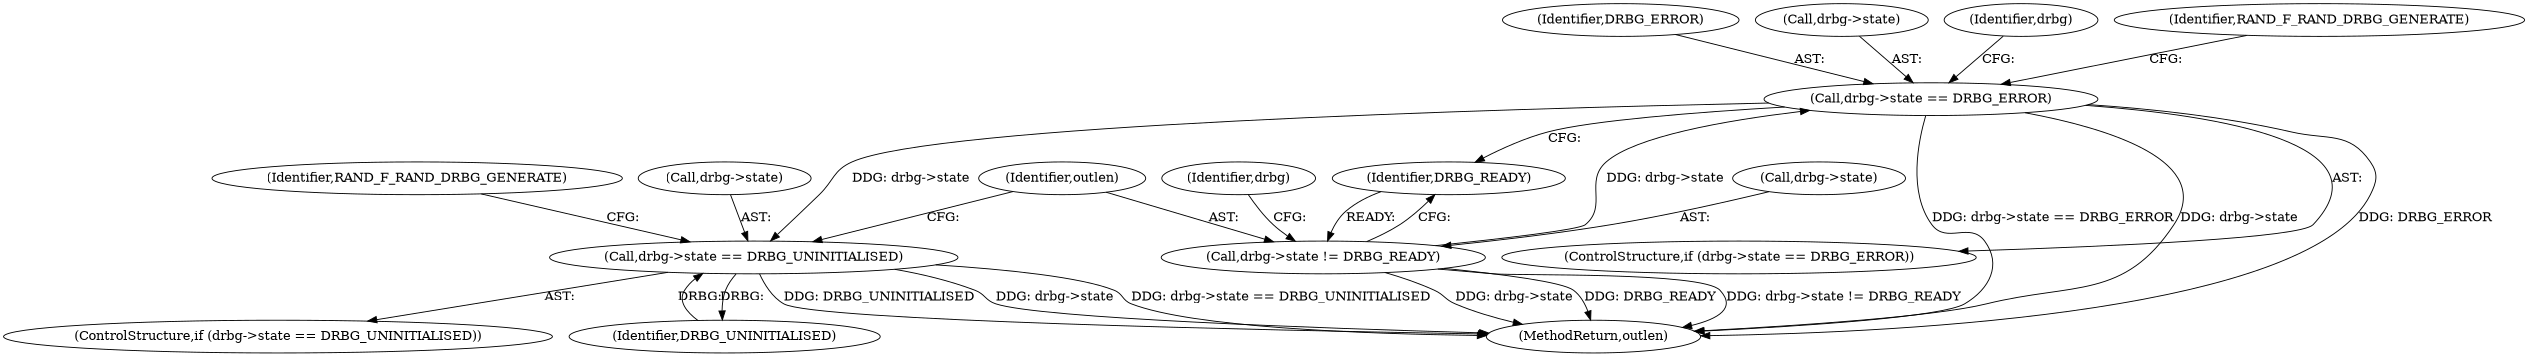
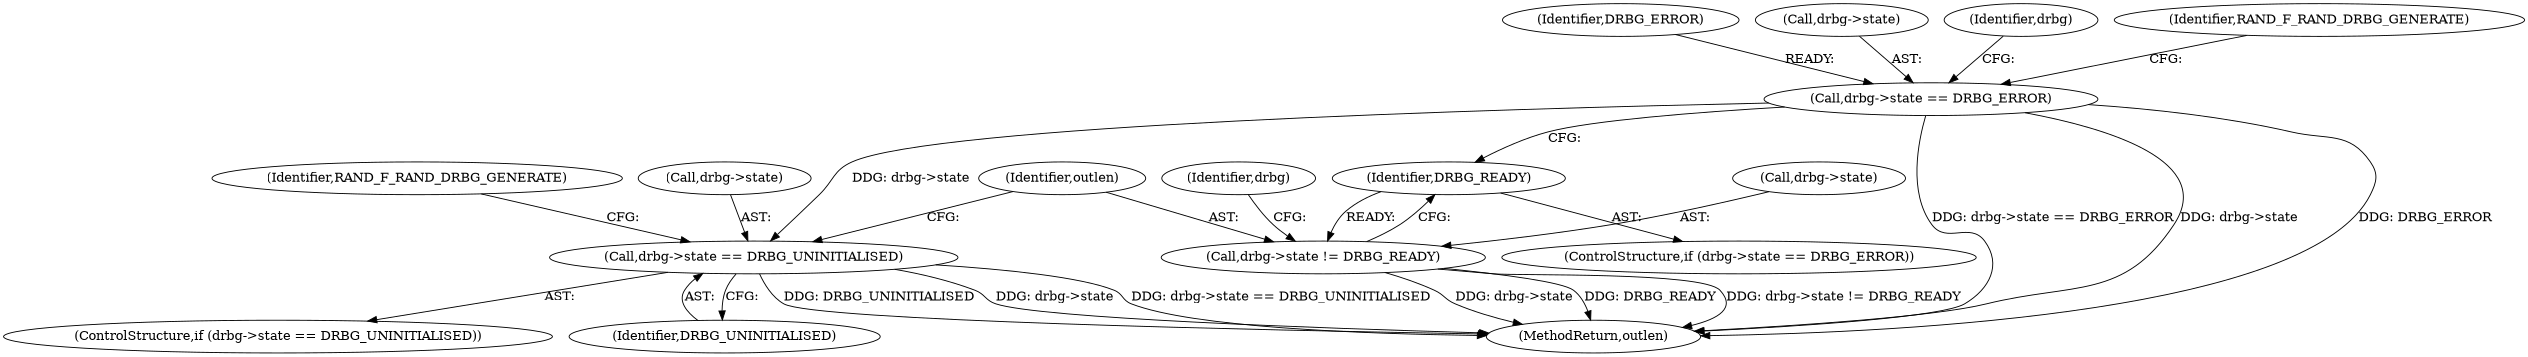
edge "(Identifier,DRBG_ERROR)" -> "(Call,drbg->state == DRBG_ERROR)": label "AST: " -> "READY: "
edge "(Call,drbg->state != DRBG_READY)" -> "(Call,drbg->state == DRBG_ERROR)": removed, label "DDG: drbg->state"
edge "(Call,drbg->state == DRBG_ERROR)" -> "(ControlStructure,if (drbg->state == DRBG_ERROR))": now "(Identifier,DRBG_READY)" -> "(ControlStructure,if (drbg->state == DRBG_ERROR))"
edge "(Identifier,DRBG_UNINITIALISED)" -> "(Call,drbg->state == DRBG_UNINITIALISED)": label "DRBG: " -> "AST: "
edge "(Call,drbg->state == DRBG_UNINITIALISED)" -> "(Identifier,DRBG_UNINITIALISED)": label "DRBG: " -> "CFG: "
